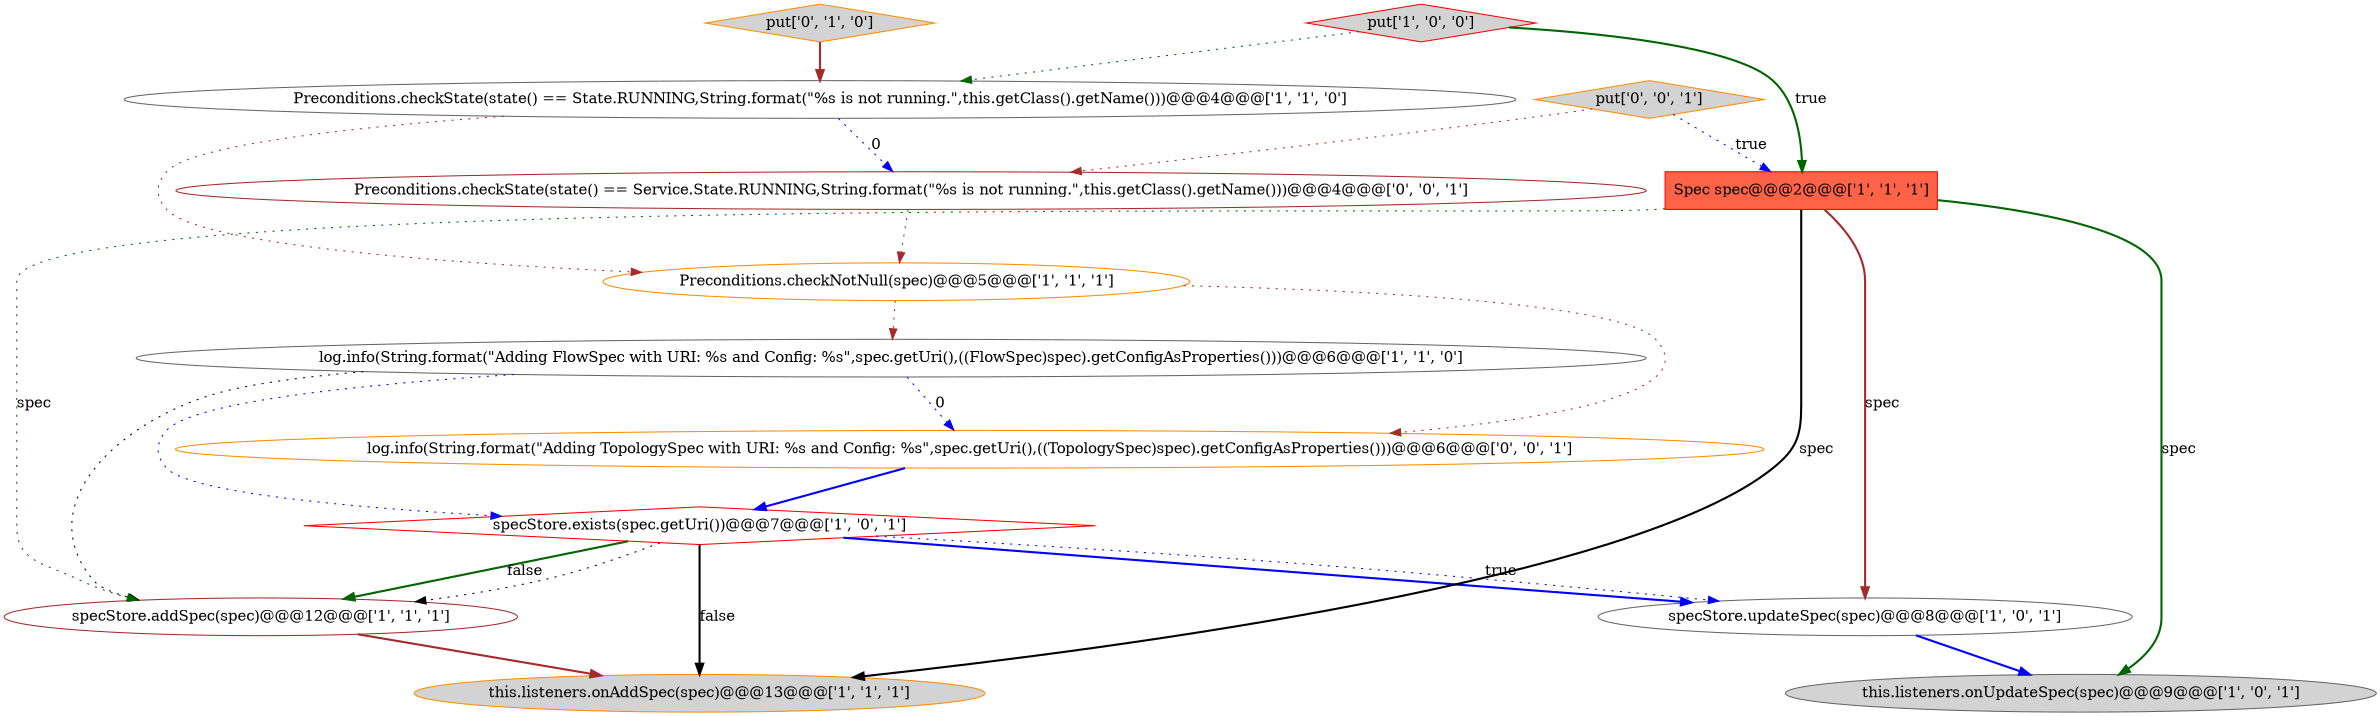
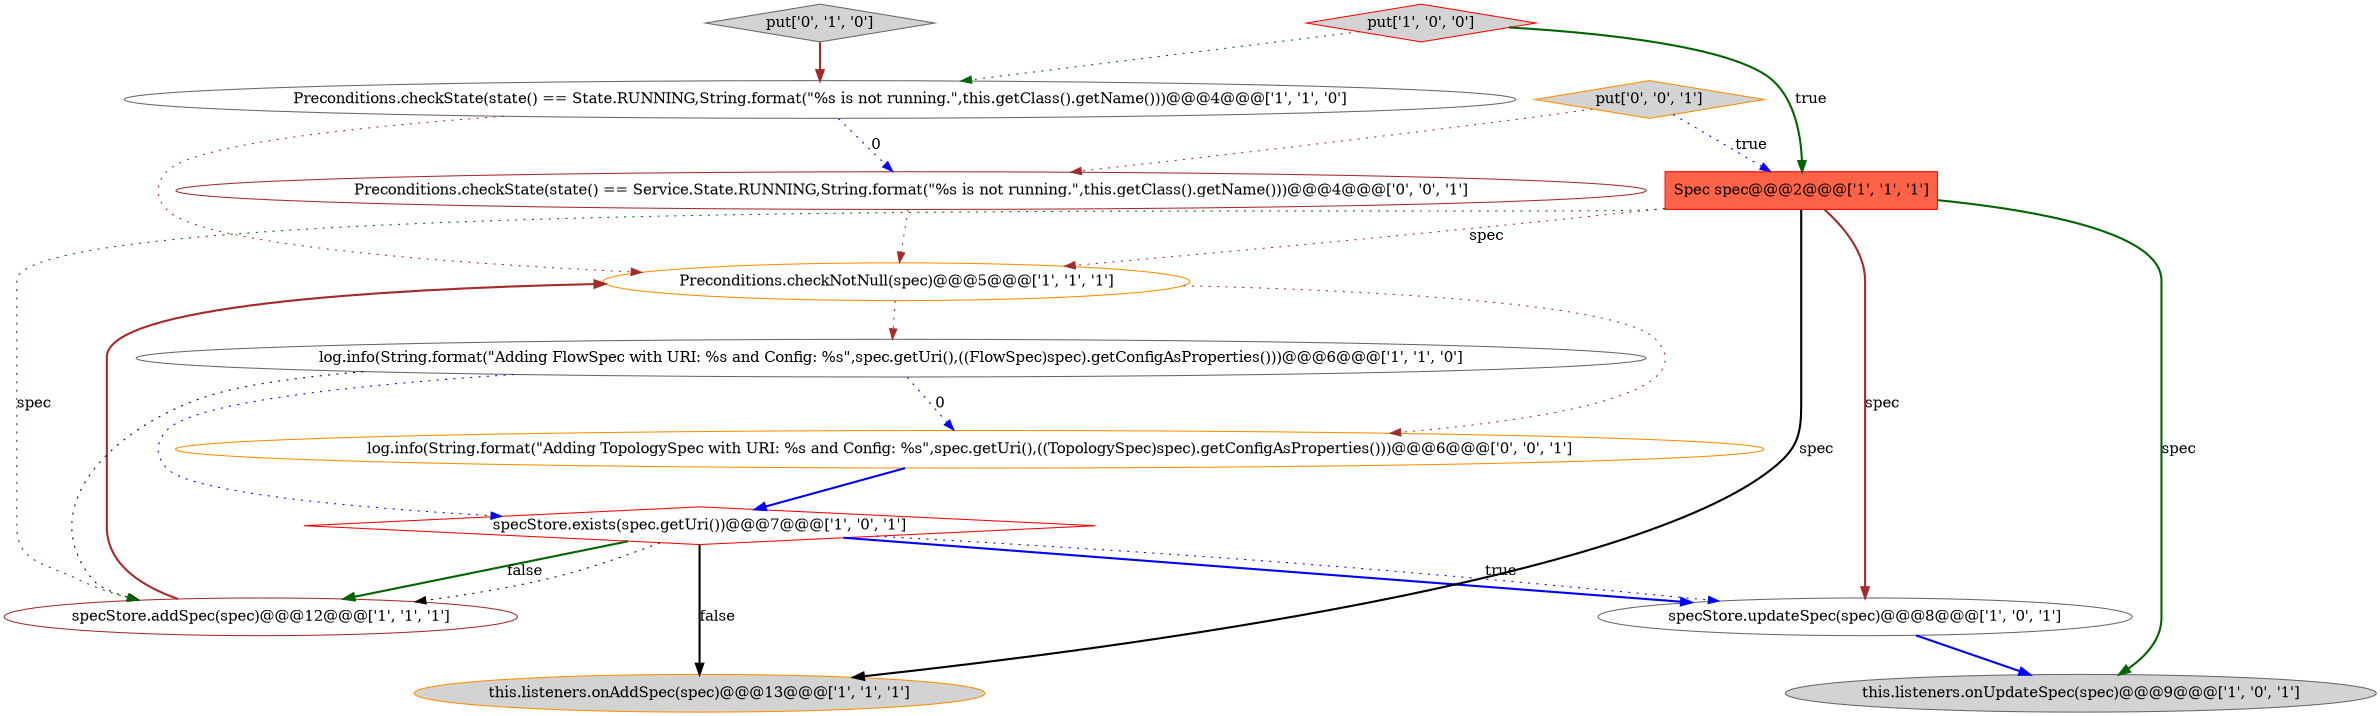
node "put['0', '1', '0']": color darkorange -> gray40
edge "Spec spec@@@2@@@['1', '1', '1']" -> "Preconditions.checkNotNull(spec)@@@5@@@['1', '1', '1']": added, label "spec"
edge "specStore.addSpec(spec)@@@12@@@['1', '1', '1']" -> "this.listeners.onAddSpec(spec)@@@13@@@['1', '1', '1']": now "specStore.addSpec(spec)@@@12@@@['1', '1', '1']" -> "Preconditions.checkNotNull(spec)@@@5@@@['1', '1', '1']"
